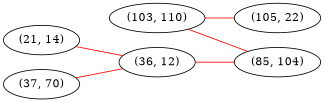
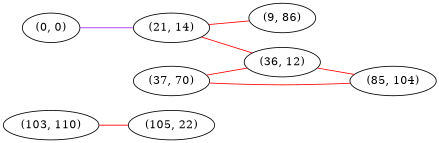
node "(9, 86)": added
node "(0, 0)": added
edge "(103, 110)" -- "(85, 104)": now "(37, 70)" -- "(85, 104)"
